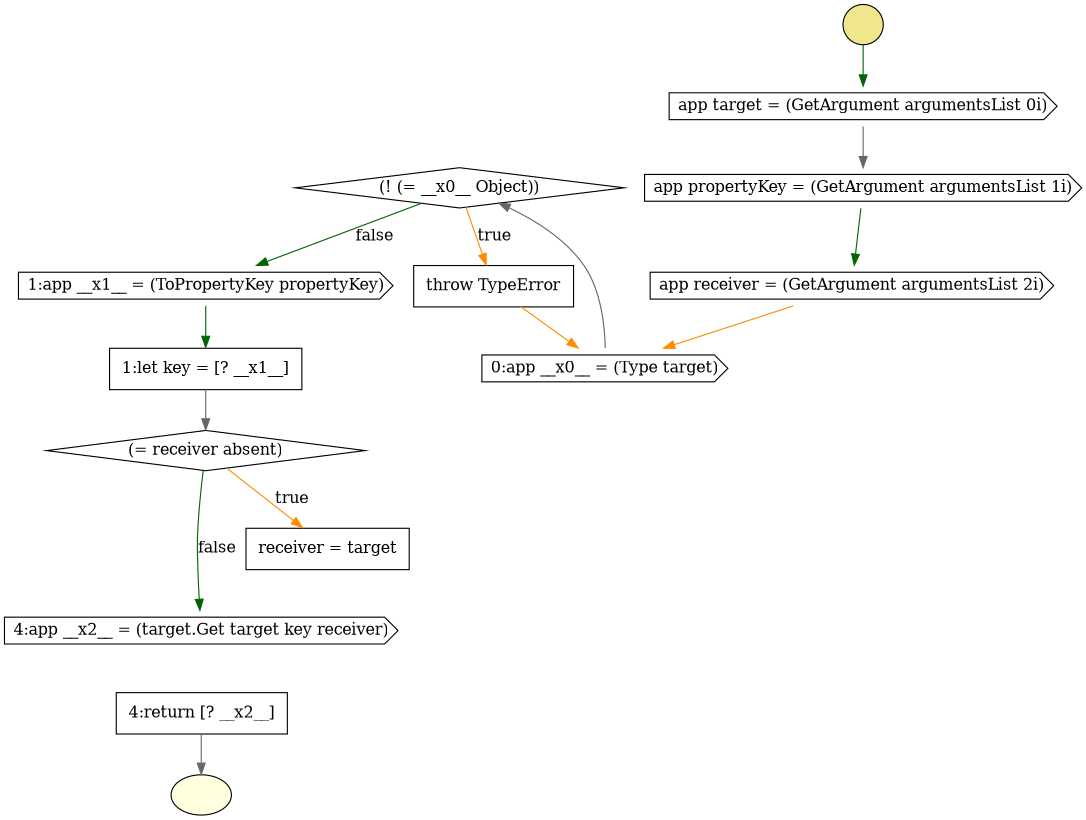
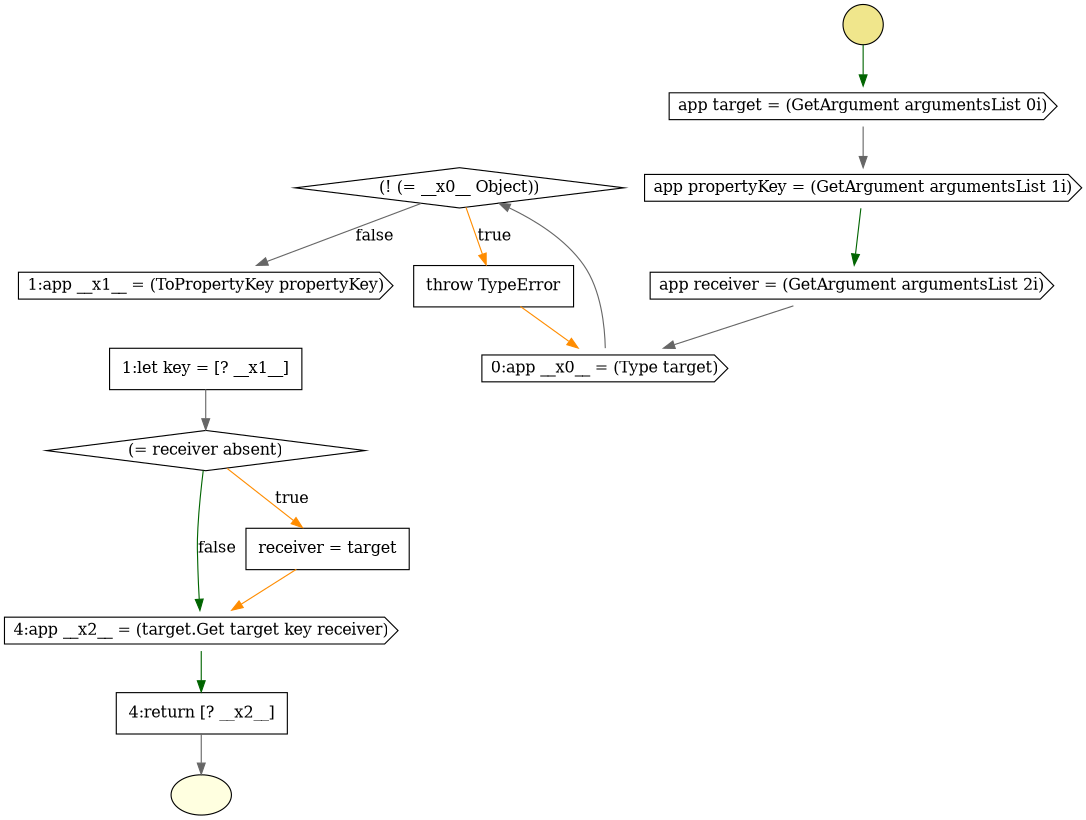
edge "(! (= __x0__ Object))" -> "1:app __x1__ = (ToPropertyKey propertyKey)": color darkgreen -> gray40
edge "1:app __x1__ = (ToPropertyKey propertyKey)" -> "1:let key = [? __x1__]": removed
edge "app receiver = (GetArgument argumentsList 2i)" -> "0:app __x0__ = (Type target)": color darkorange -> gray40
edge "receiver = target" -> "4:app __x2__ = (target.Get target key receiver)": added
edge "4:app __x2__ = (target.Get target key receiver)" -> "4:return [? __x2__]": added
